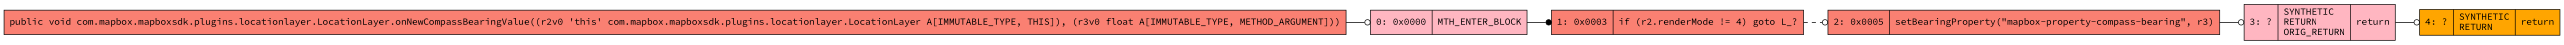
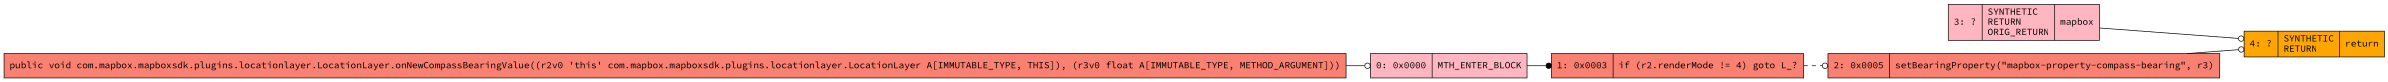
edge "2: 0x0005" -> "3: ?": now "2: 0x0005" -> "4: ?"
node "3: ?": text "return" -> "mapbox"
